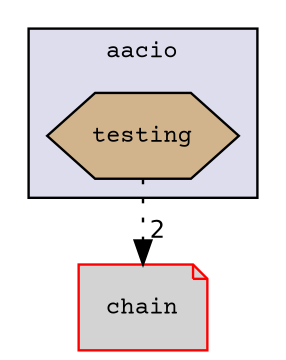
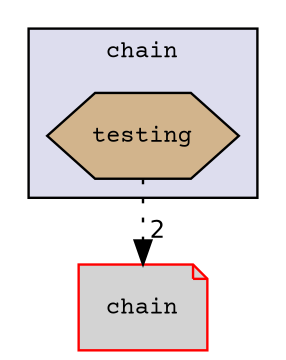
cluster "aacio": label "aacio" -> "chain"
